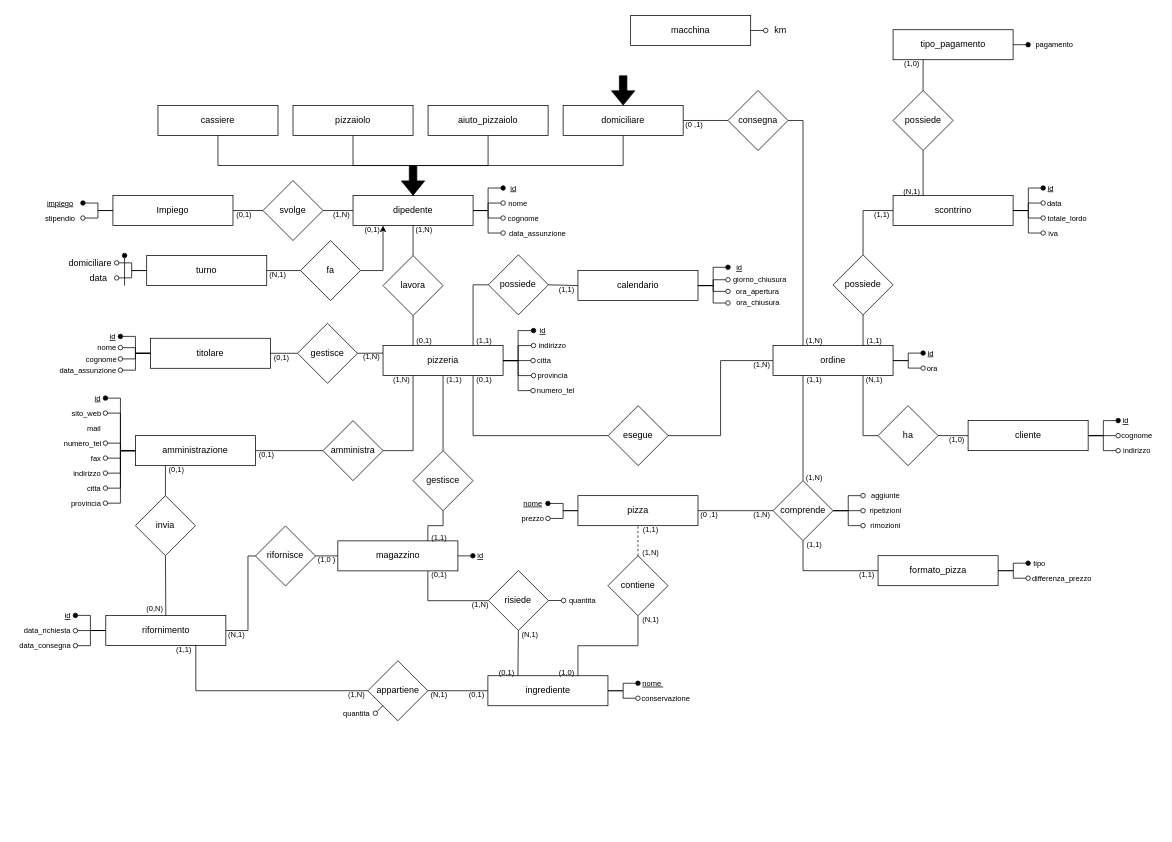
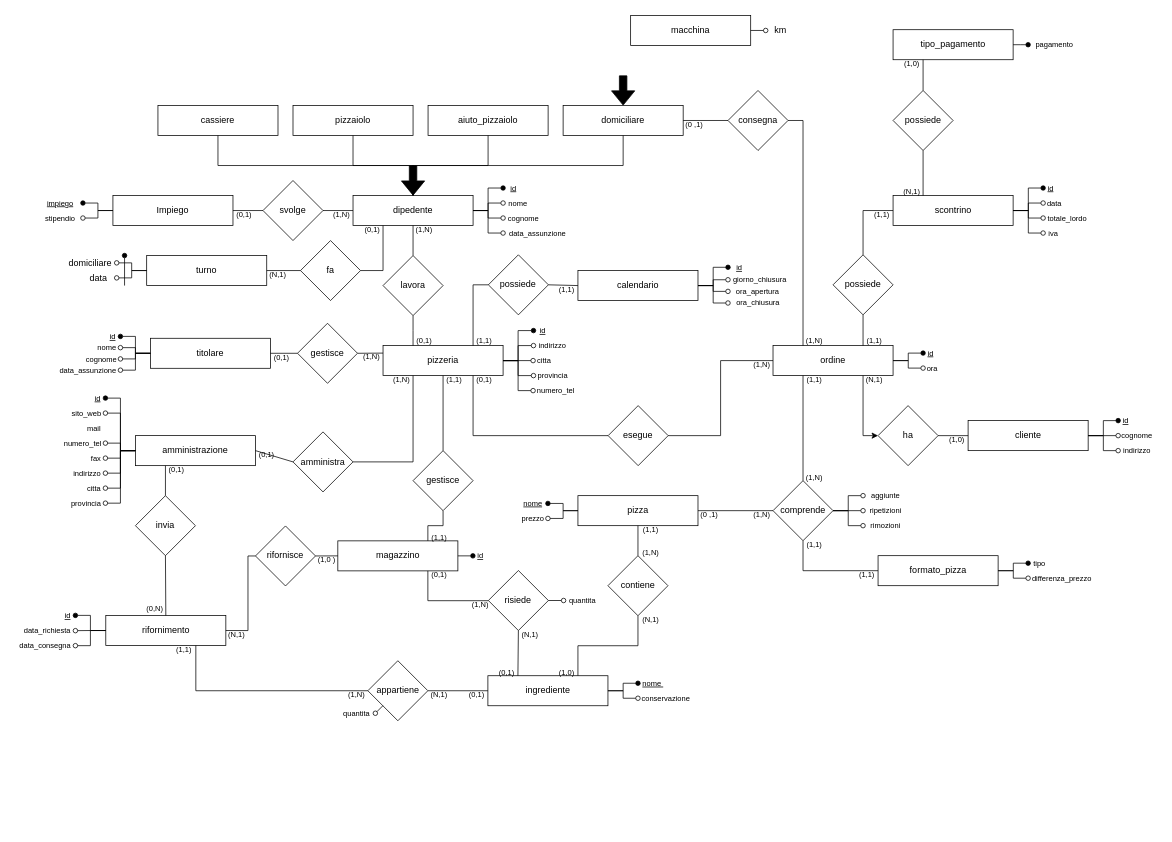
edge "fa" -> "dipedente": arrowhead classic -> none
edge "ordine" -- "ha": arrowhead none -> classic
node "amministra": moved (353, 450) -> (323, 462)
edge "pizza" -- "contiene": style dashed -> solid
